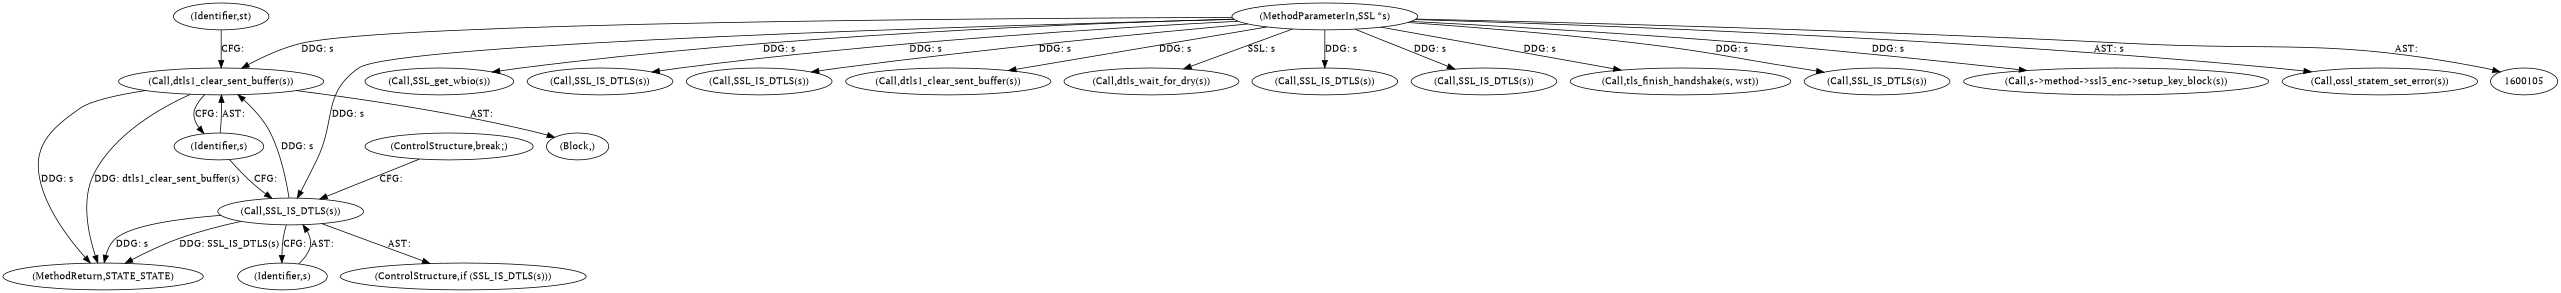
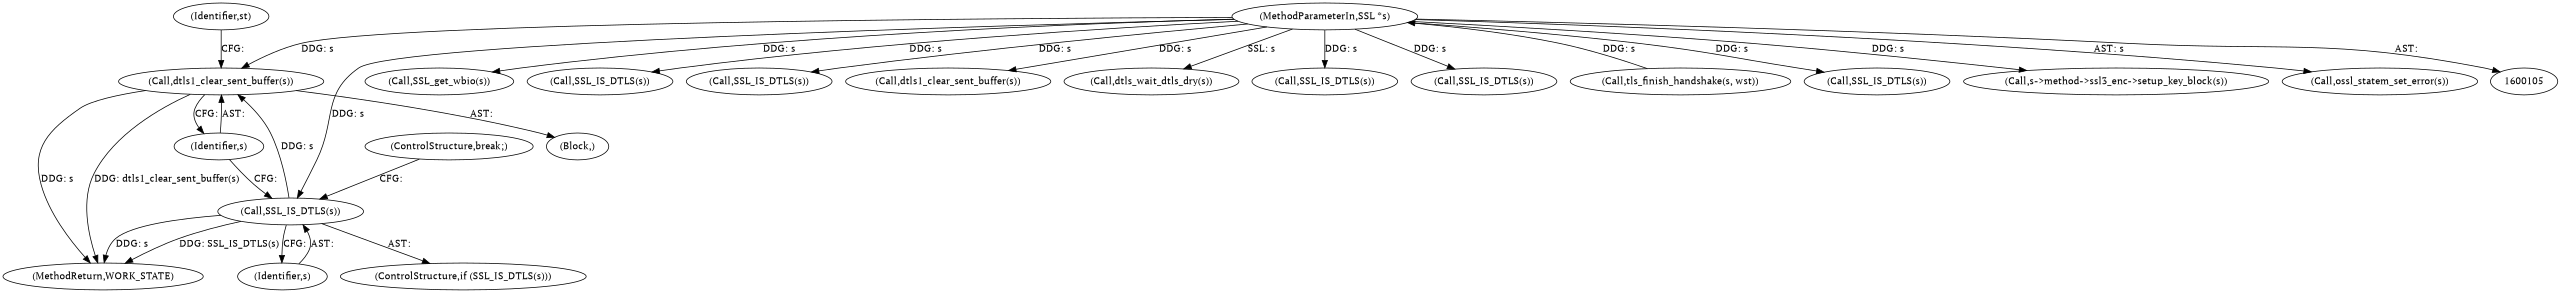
edge "(MethodParameterIn,SSL *s)" -> "(Call,tls_finish_handshake(s, wst))": reversed
node "(Call,dtls_wait_for_dry(s))": label "(Call,dtls_wait_for_dry(s))" -> "(Call,dtls_wait_dtls_dry(s))"
node "(MethodReturn,STATE_STATE)": label "(MethodReturn,STATE_STATE)" -> "(MethodReturn,WORK_STATE)"
